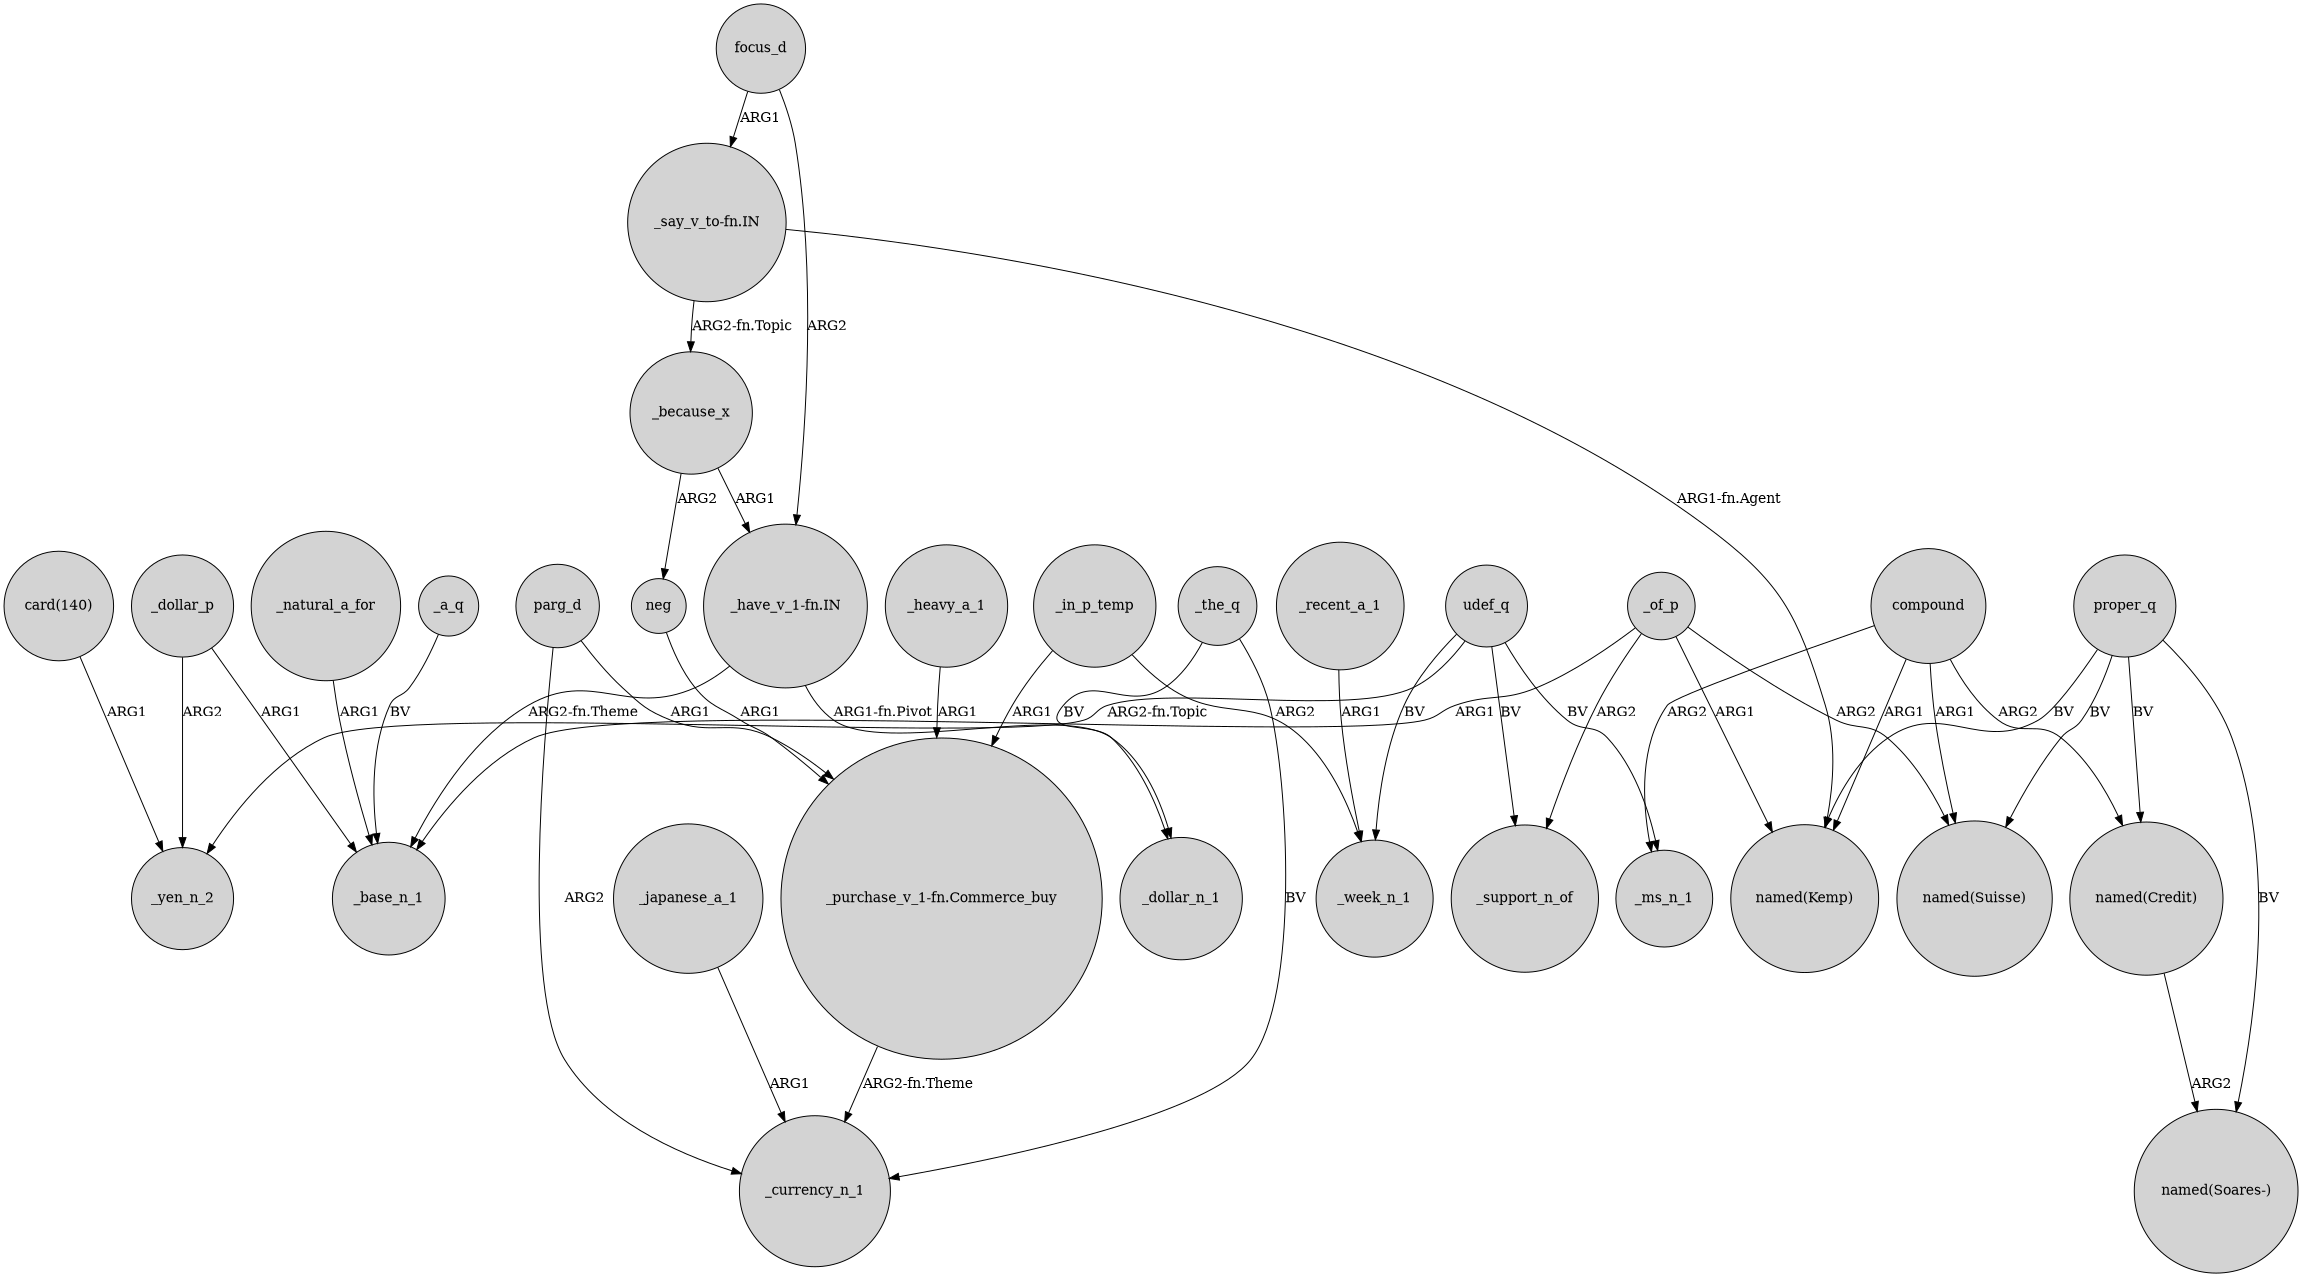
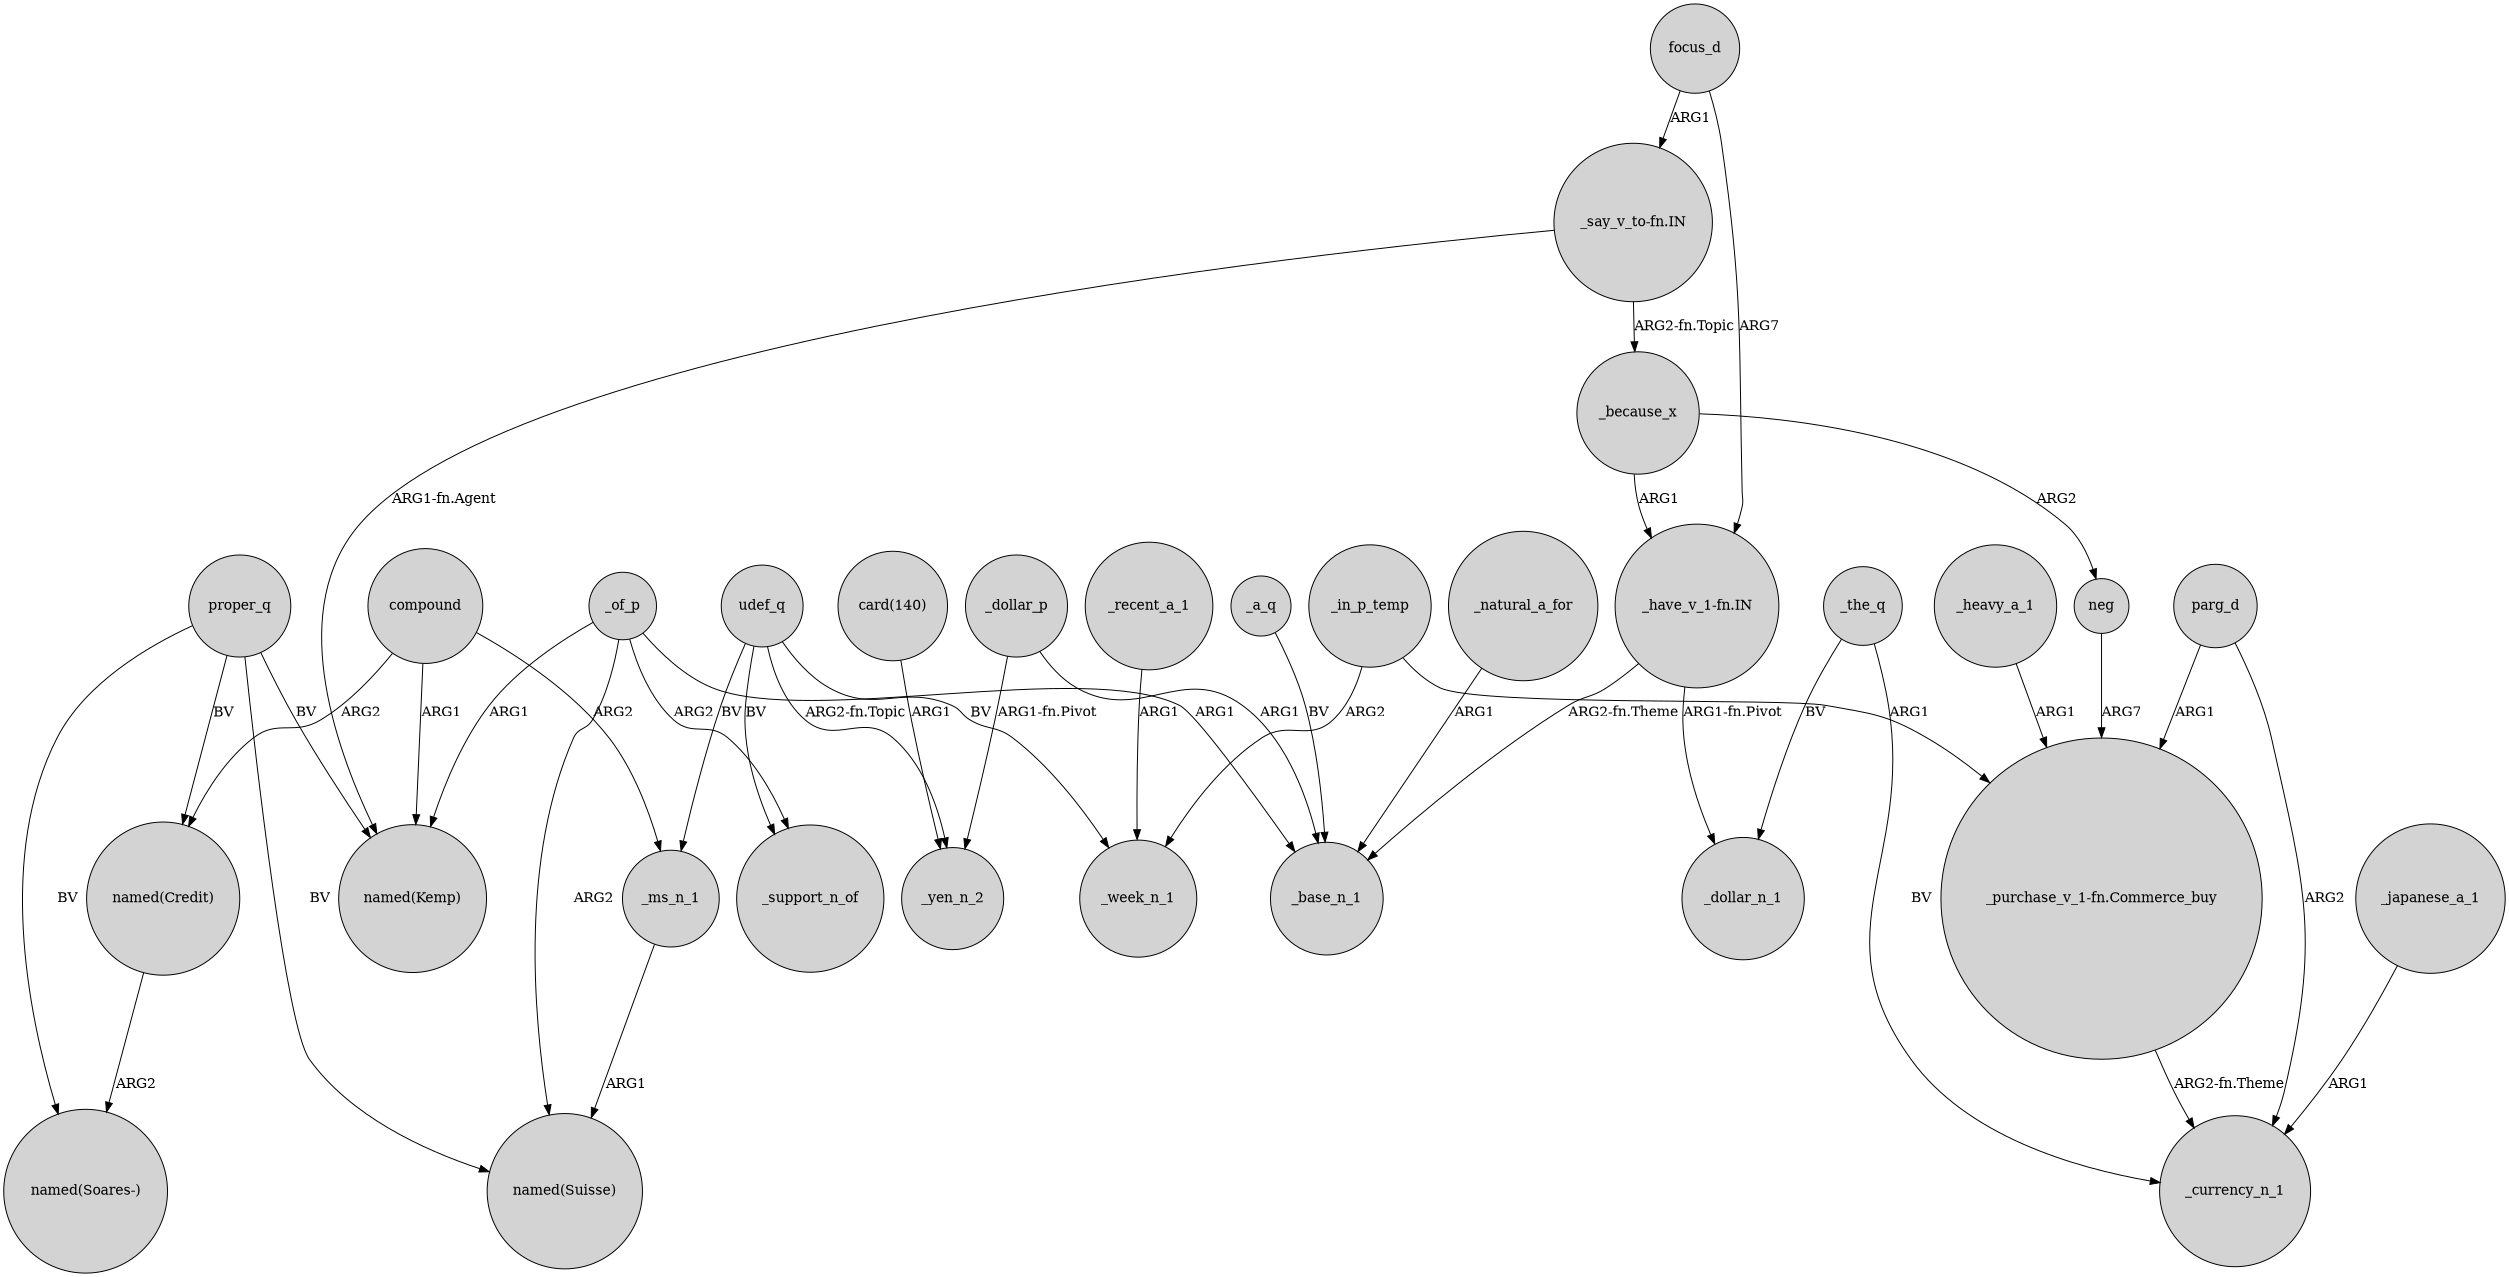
edge "focus_d" -> "_have_v_1-fn.IN": label "ARG2" -> "ARG7"
edge "_dollar_p" -> "_yen_n_2": label "ARG2" -> "ARG1-fn.Pivot"
edge "neg" -> "_purchase_v_1-fn.Commerce_buy": label "ARG1" -> "ARG7"
edge "compound" -> "named(Suisse)": now "_ms_n_1" -> "named(Suisse)"
